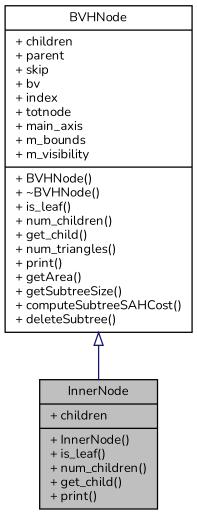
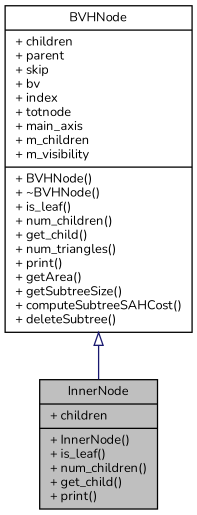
node "BVHNode": text "+ m_bounds" -> "+ m_children"
